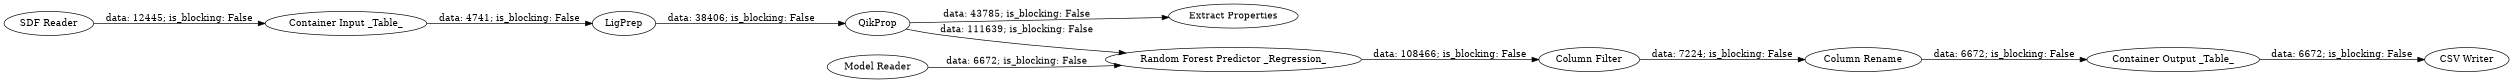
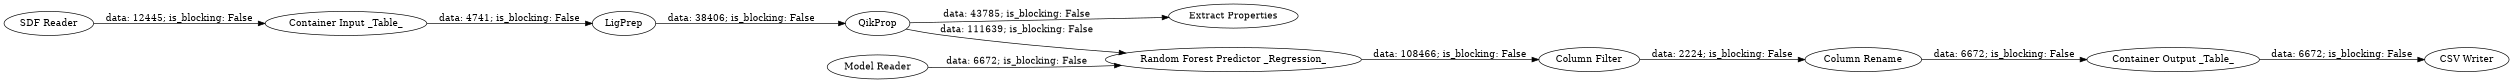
edge "Column Filter" -> "Column Rename": label "data: 7224; is_blocking: False" -> "data: 2224; is_blocking: False"
